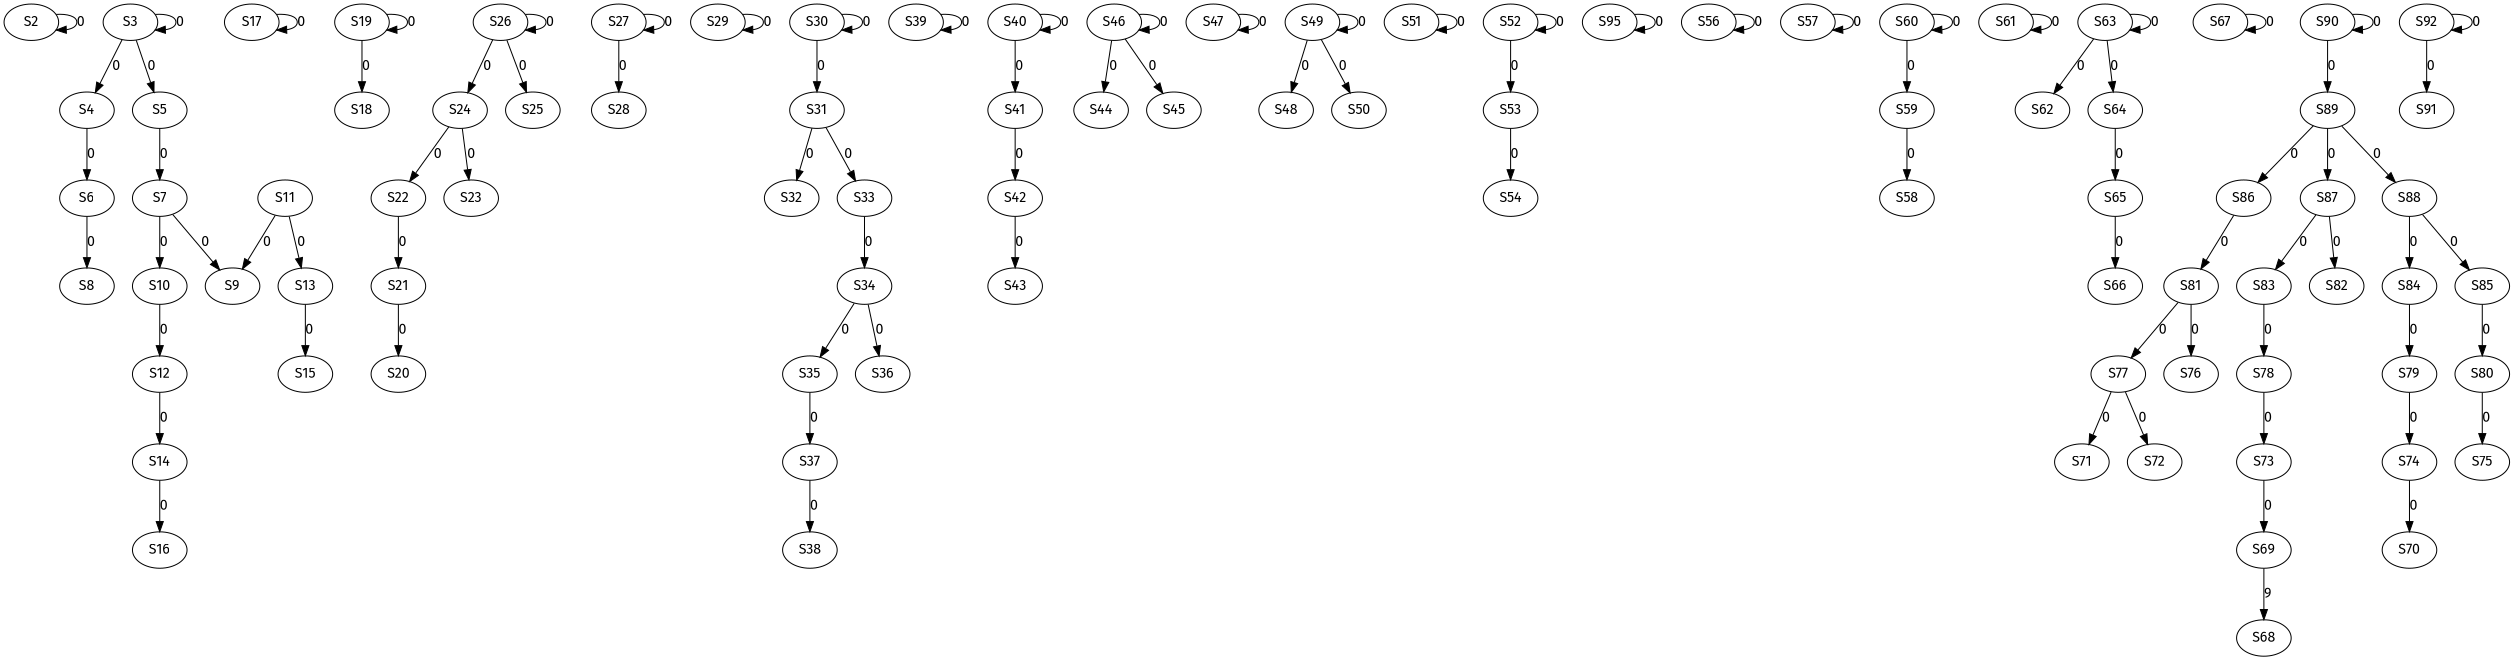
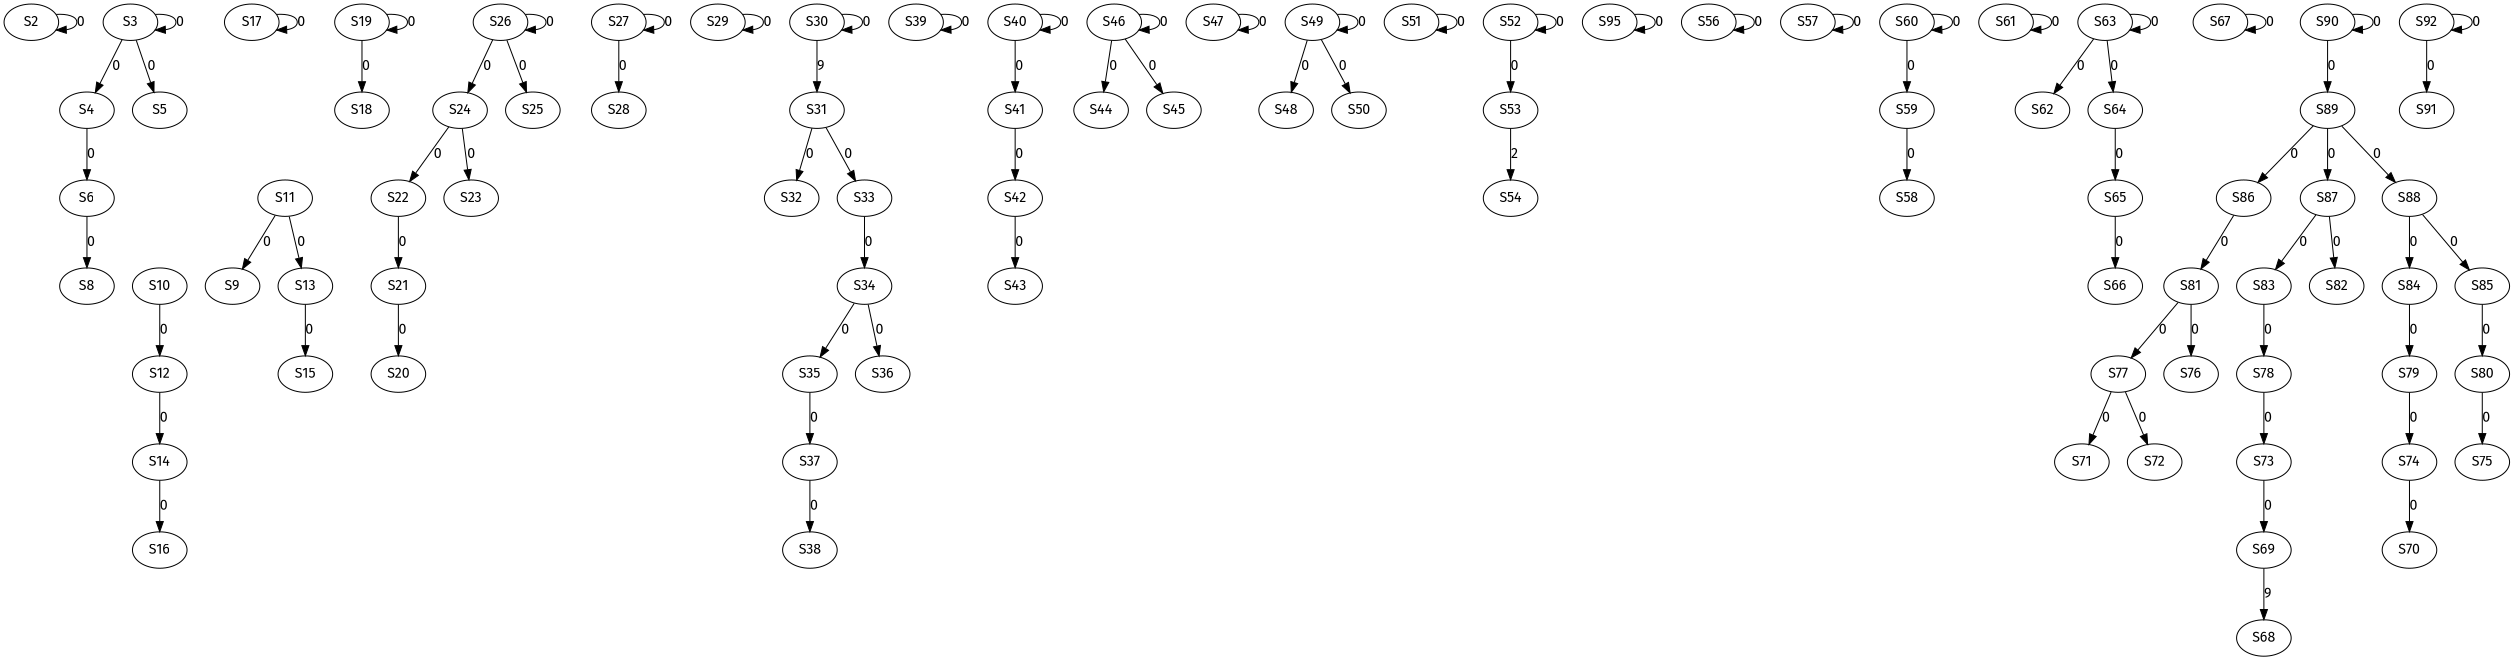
edge "S30" -> "S31": label "0" -> "9"
edge "S53" -> "S54": label "0" -> "2"
node "S7": removed
